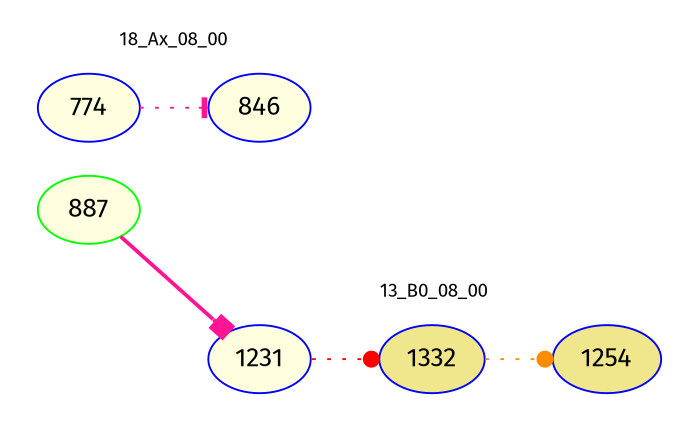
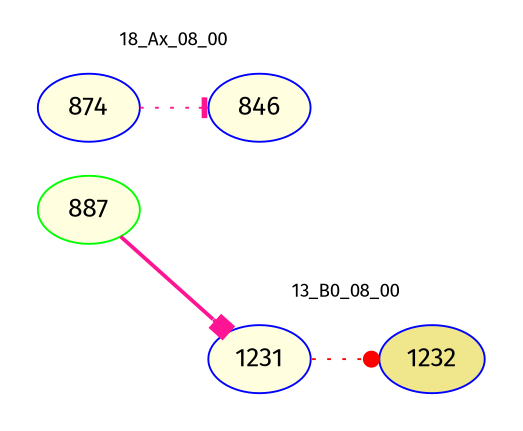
node "774": label "774" -> "874"
node "1332": label "1332" -> "1232"
node "1254": removed
